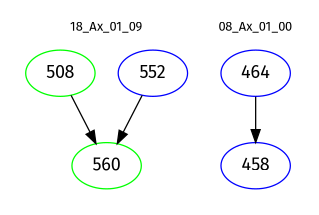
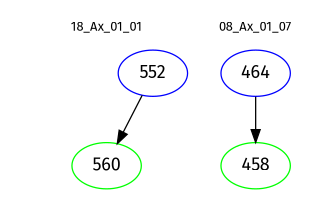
cluster "18_Ax_01_09": label "18_Ax_01_09" -> "18_Ax_01_01"
cluster "08_Ax_01_00": label "08_Ax_01_00" -> "08_Ax_01_07"
node "508": removed
node "458": color blue -> green
